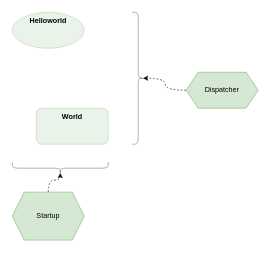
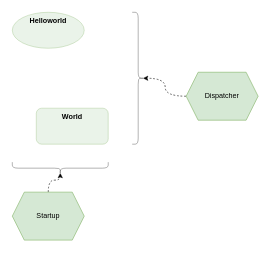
node "Dispatcher": size 72x36 -> 72x48
